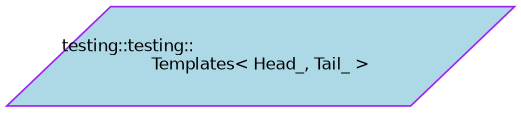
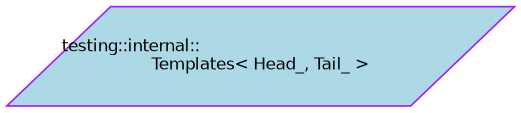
node "testing::testing:: Templates< Head_, Tail_ >": label "testing::testing:: Templates< Head_, Tail_ >" -> "testing::internal:: Templates< Head_, Tail_ >"
